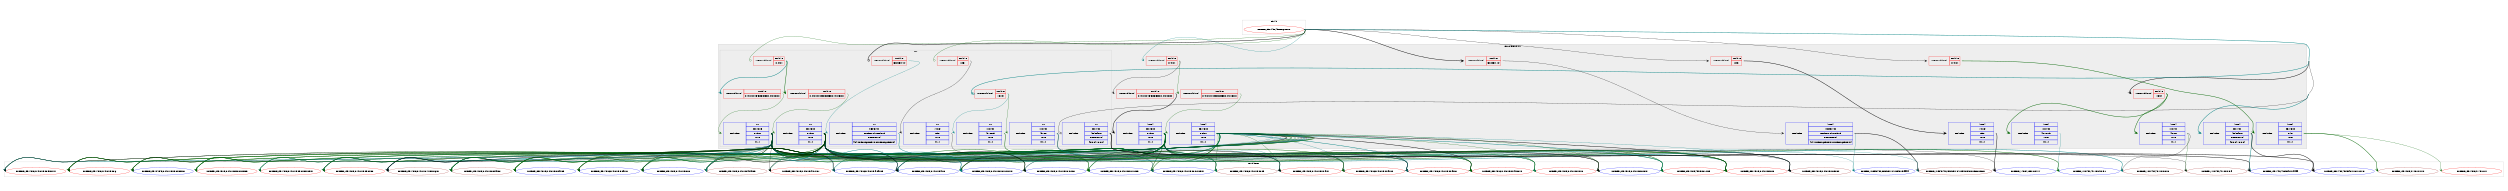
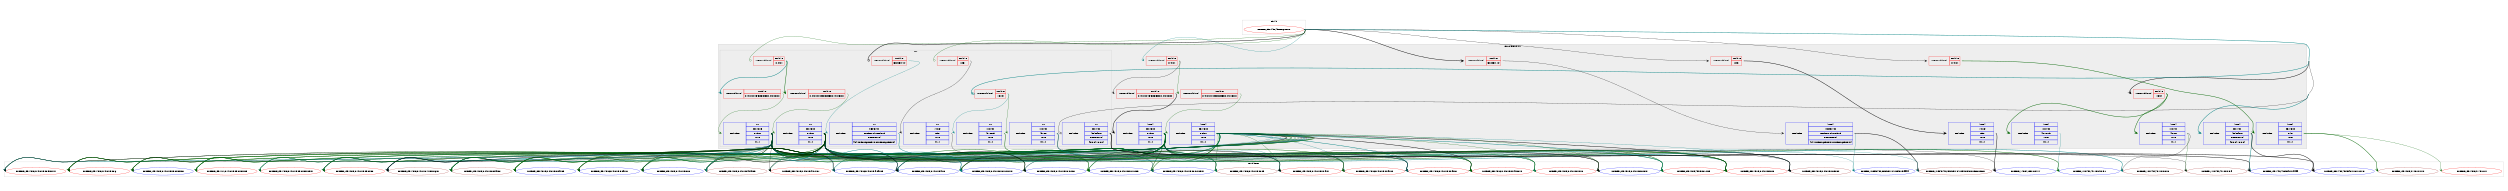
node "portage://dev-single/python-3.13.0_rc1_p2": label "portage://dev-single/python-3.13.0_rc1_p2" -> "portage://dev-lang/python-3.13.0_rc1_p2"
node "portage://dev-lang/python-3.13.0_rc1_p3": label "portage://dev-lang/python-3.13.0_rc1_p3" -> "portage://dev-run/python-3.13.0_rc1_p3"
